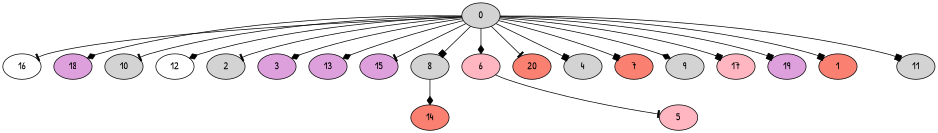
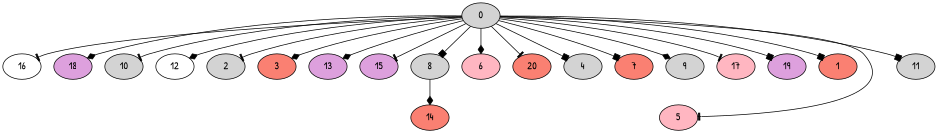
edge "0" -> "17": arrowhead box -> tee
node "3": fillcolor plum -> salmon
edge "6" -> "5": now "0" -> "5"
